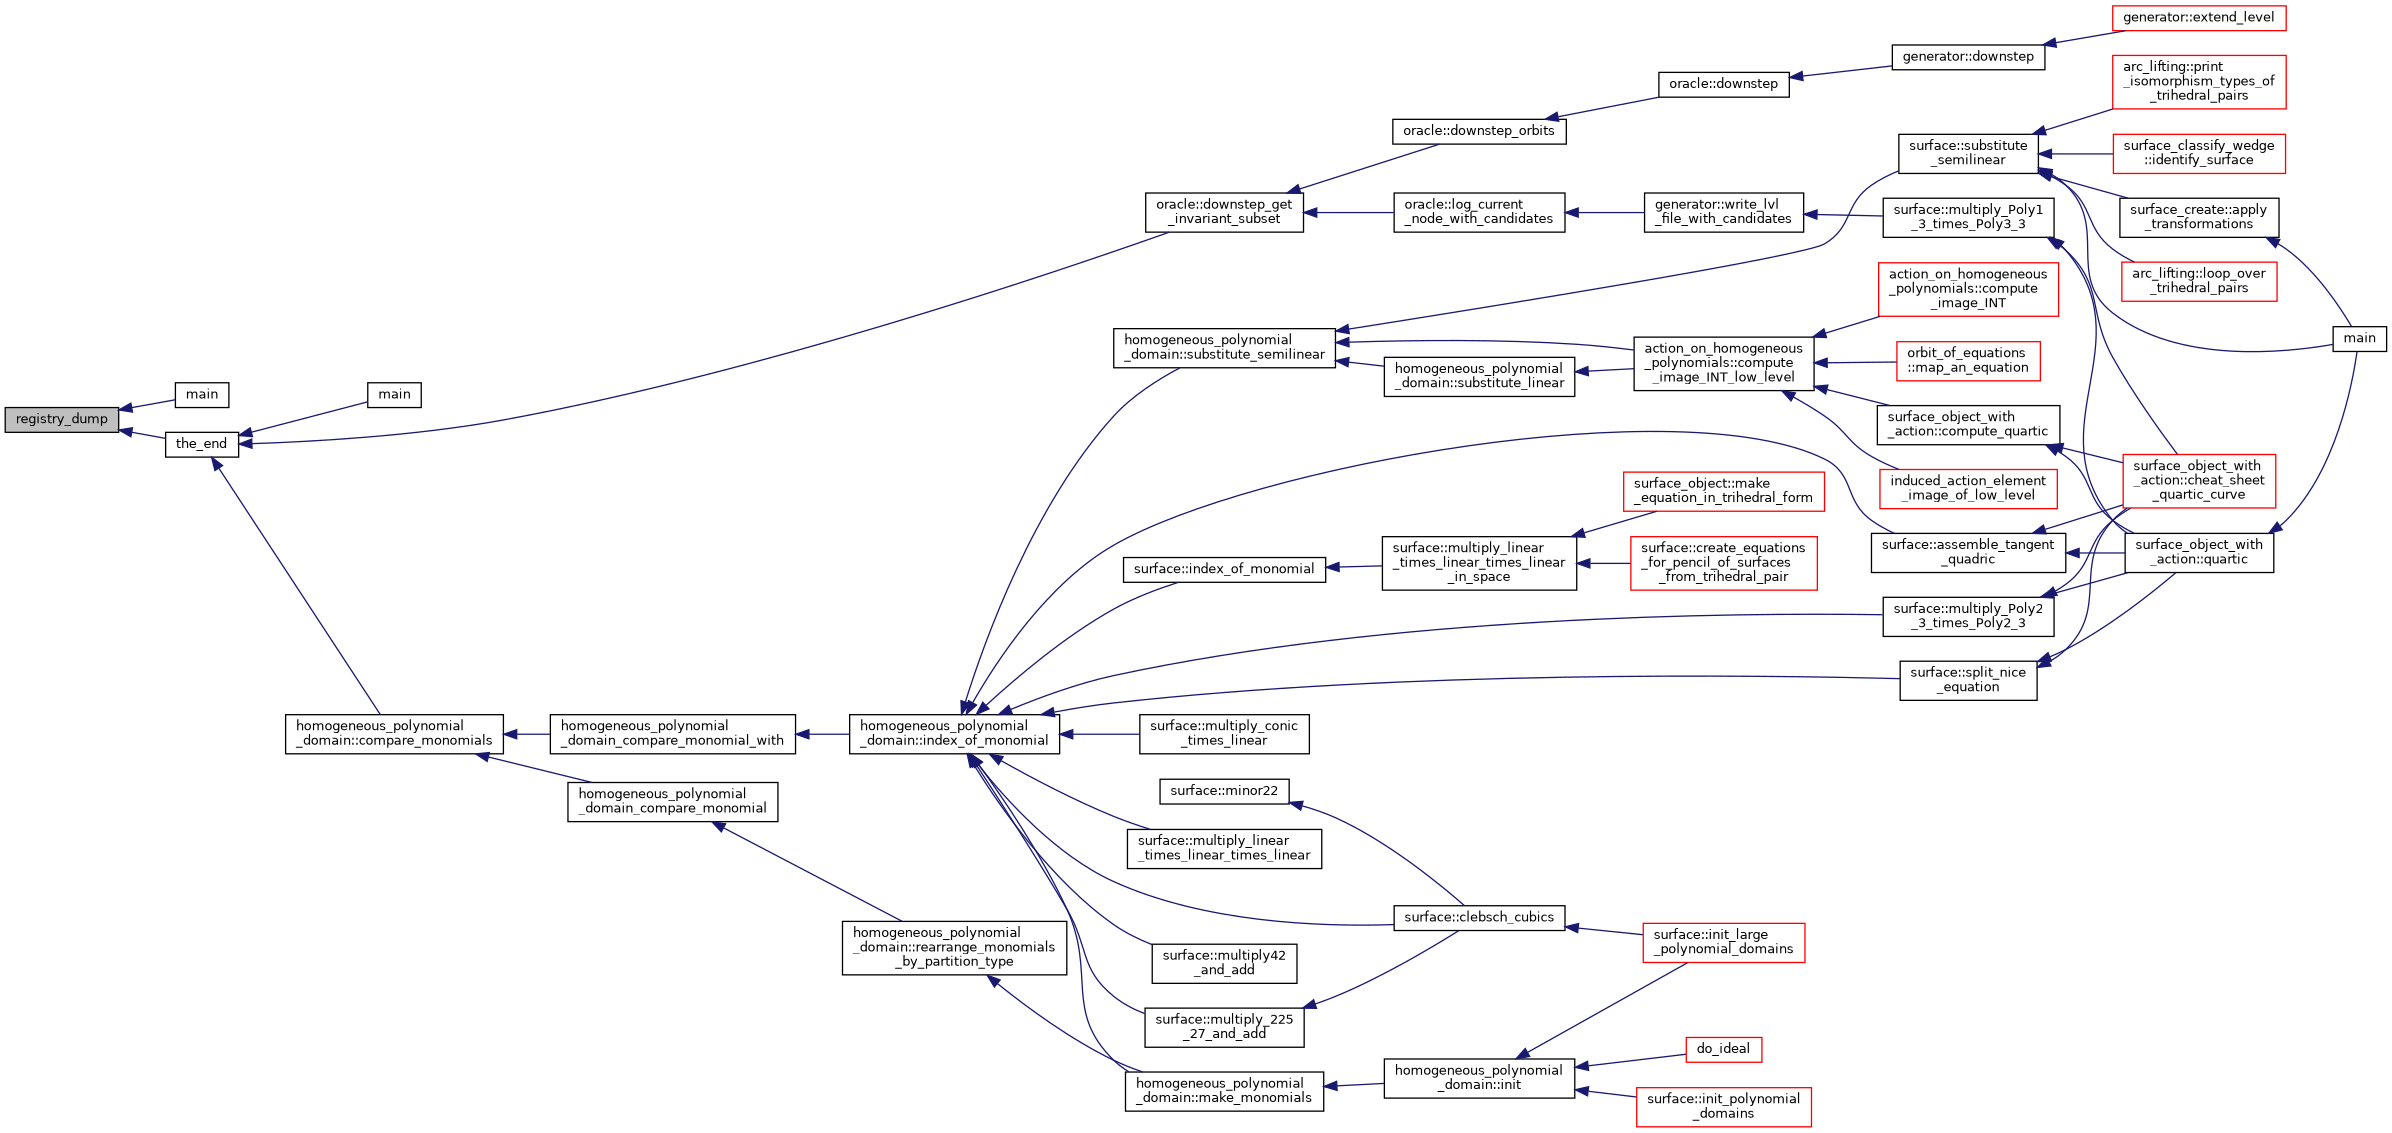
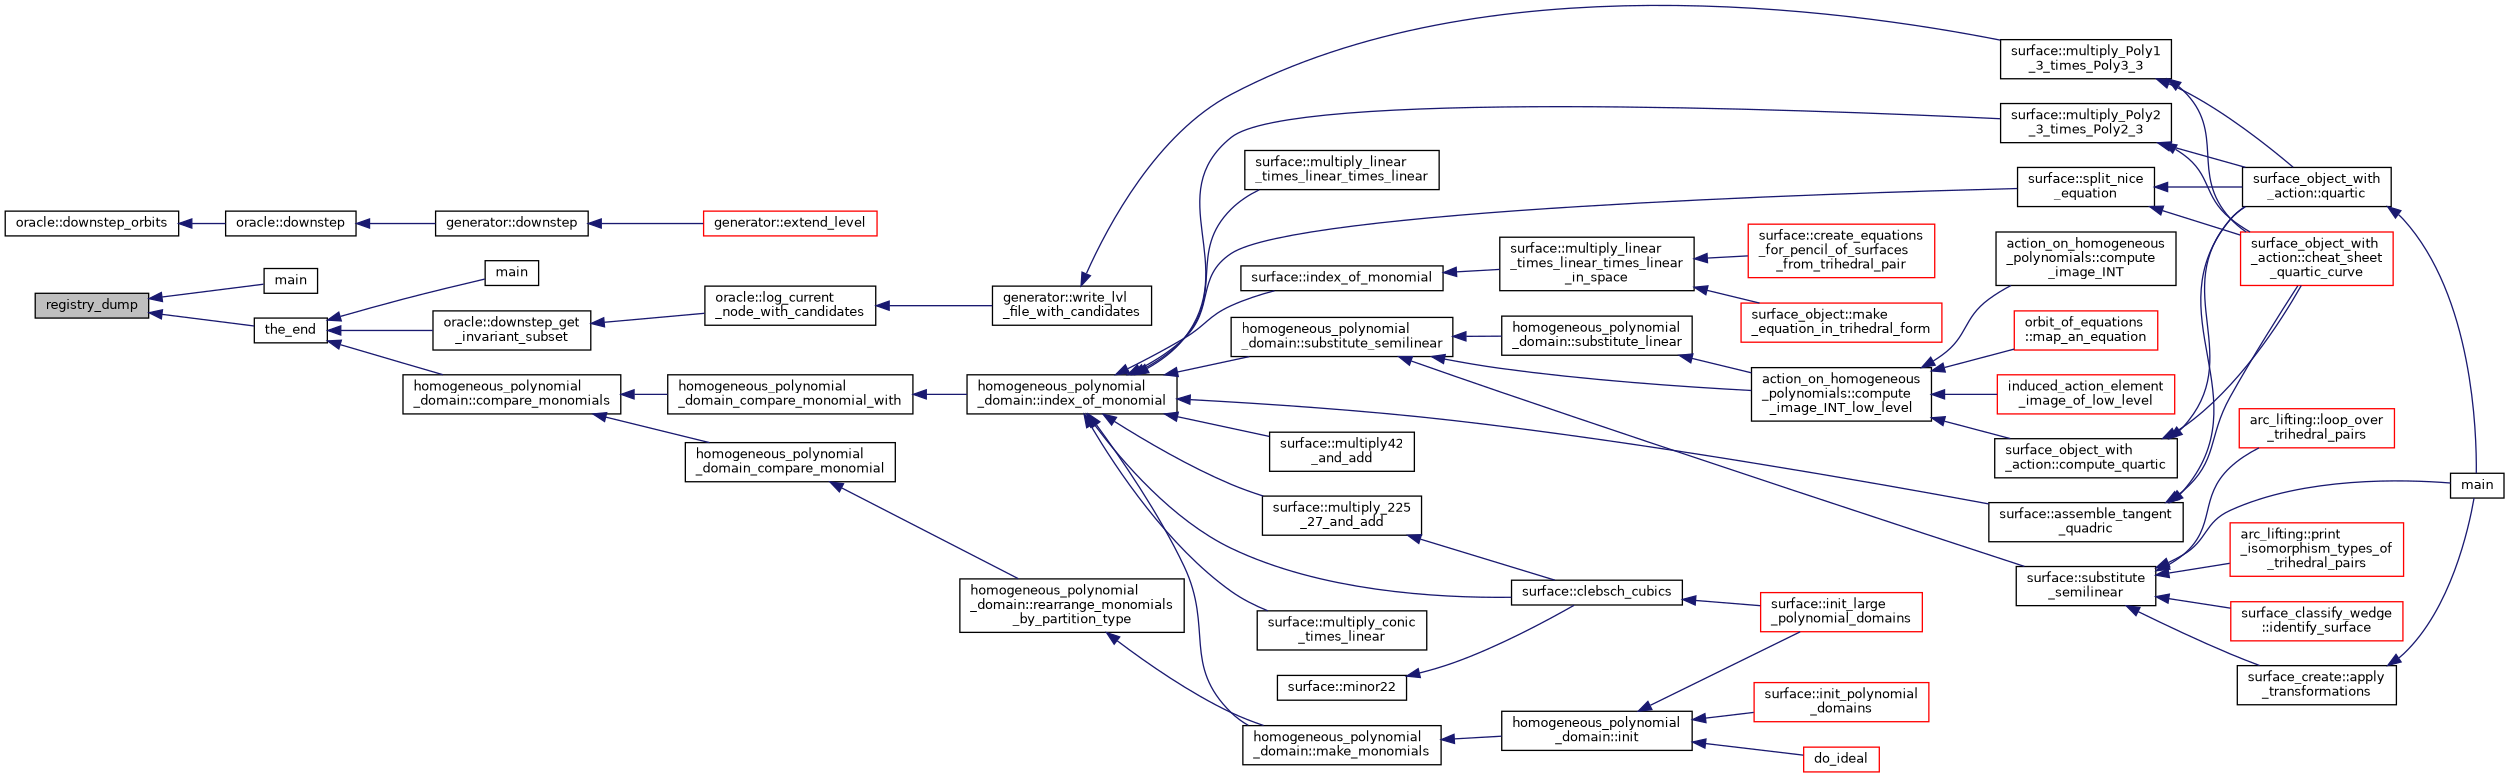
edge "oracle::downstep_orbits" -> "oracle::downstep_get _invariant_subset": removed
node "action_on_homogeneous _polynomials::compute _image_INT": color red -> black
